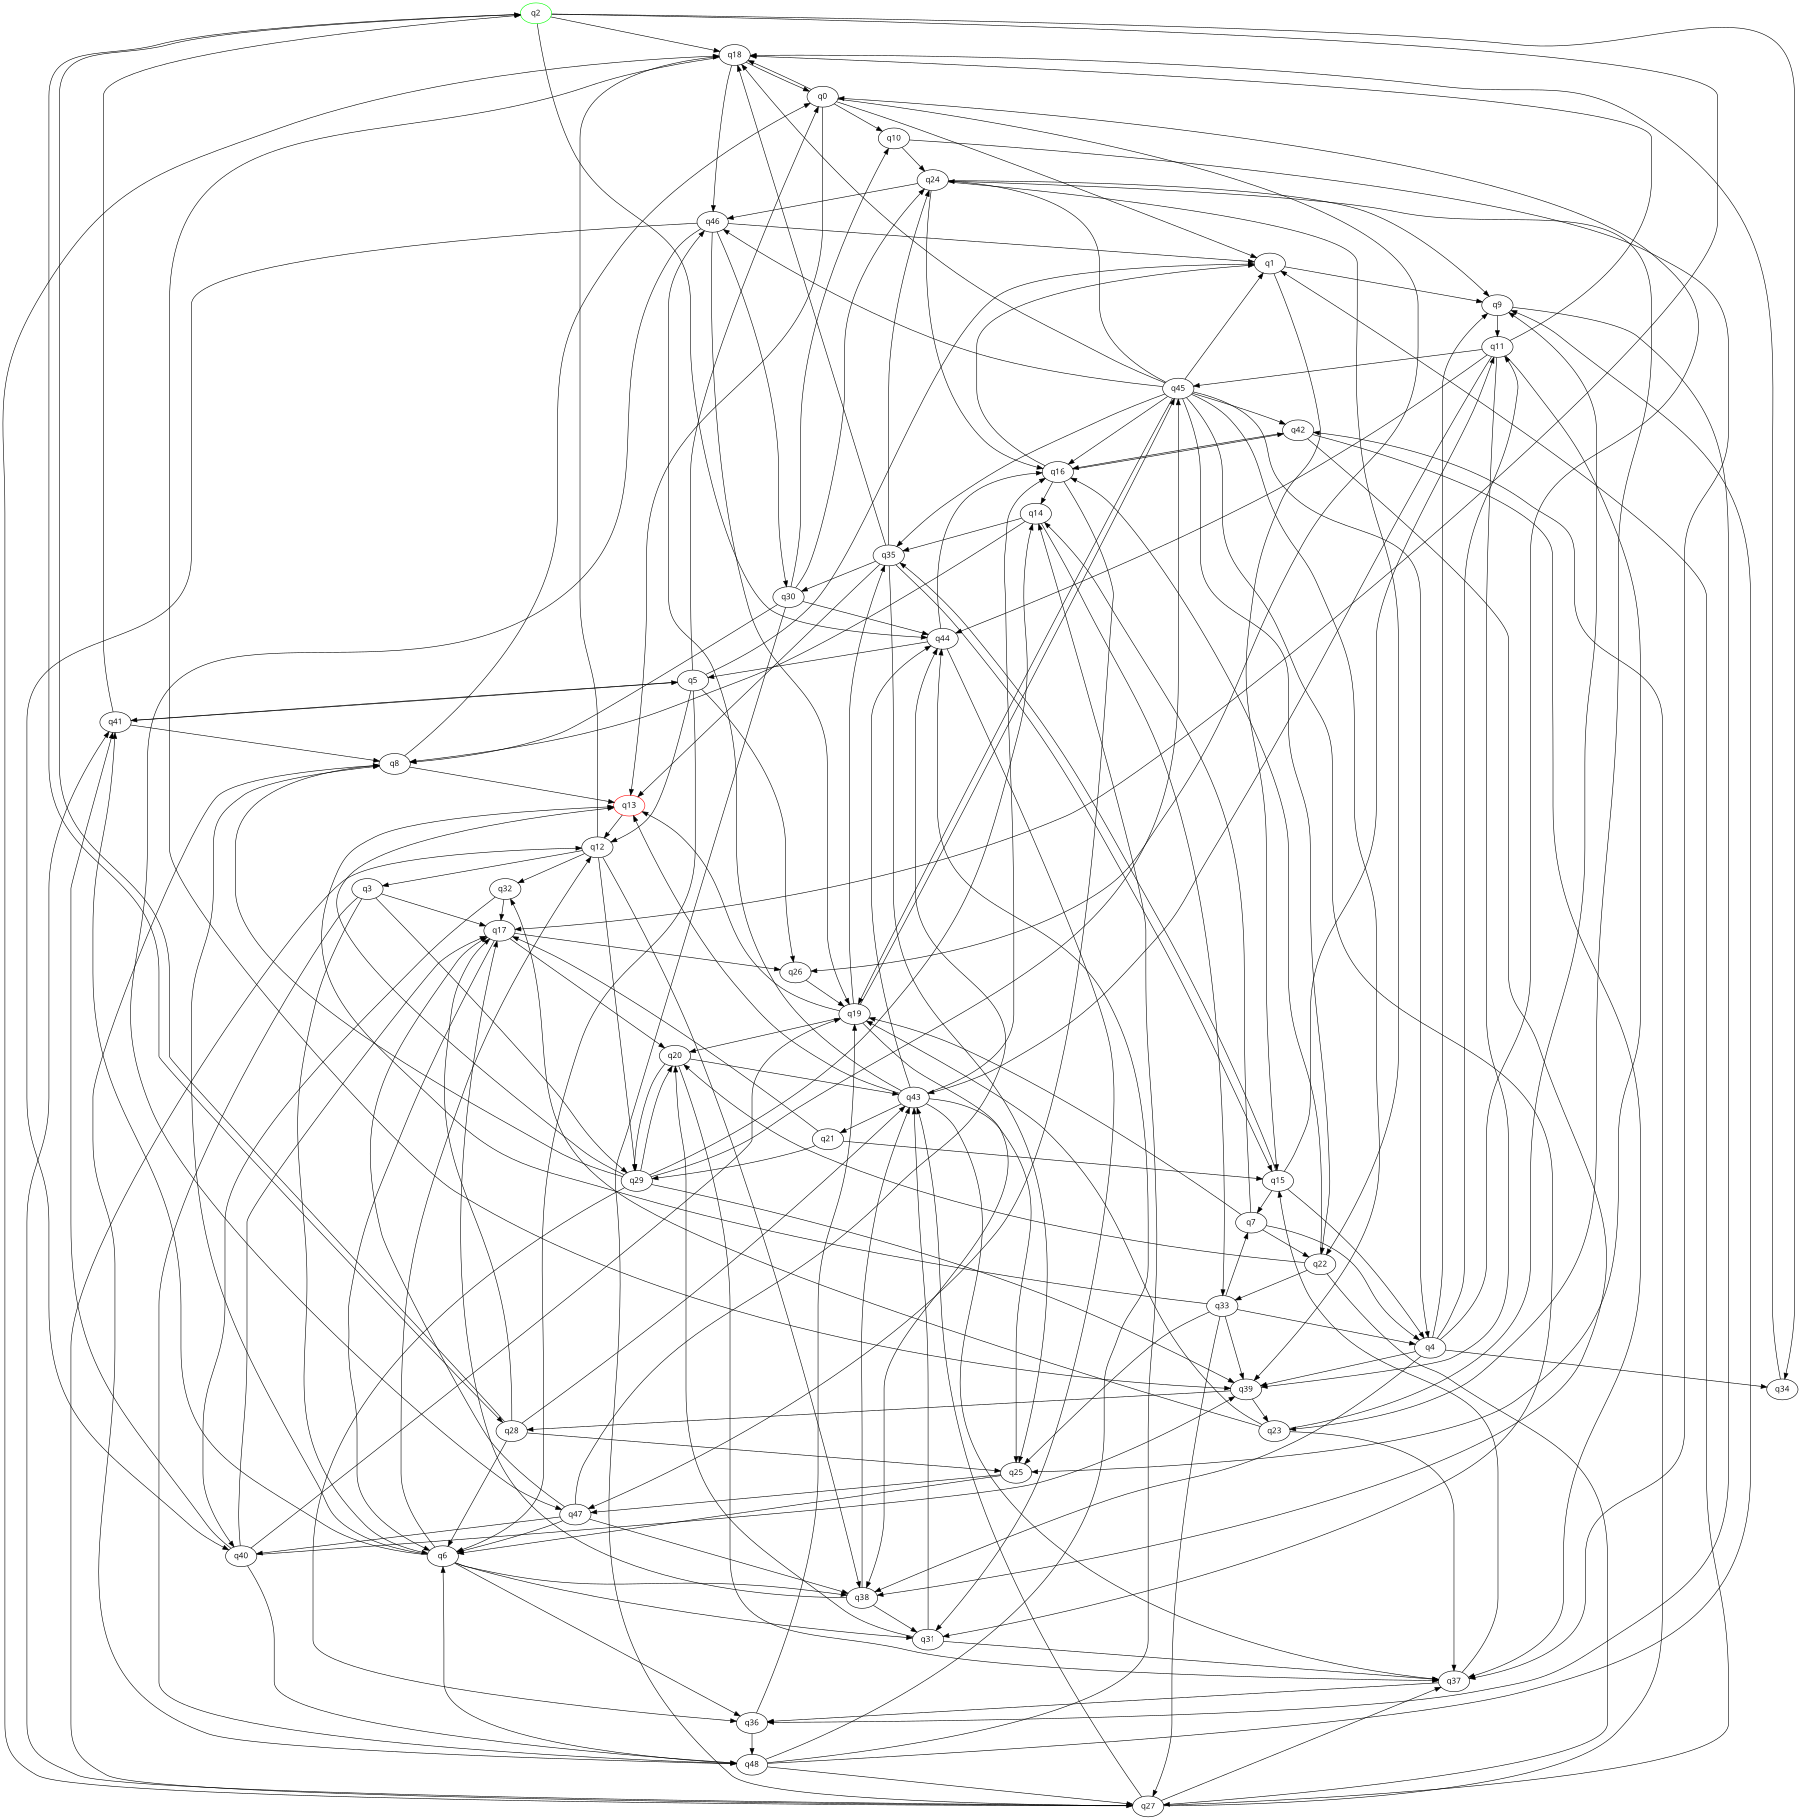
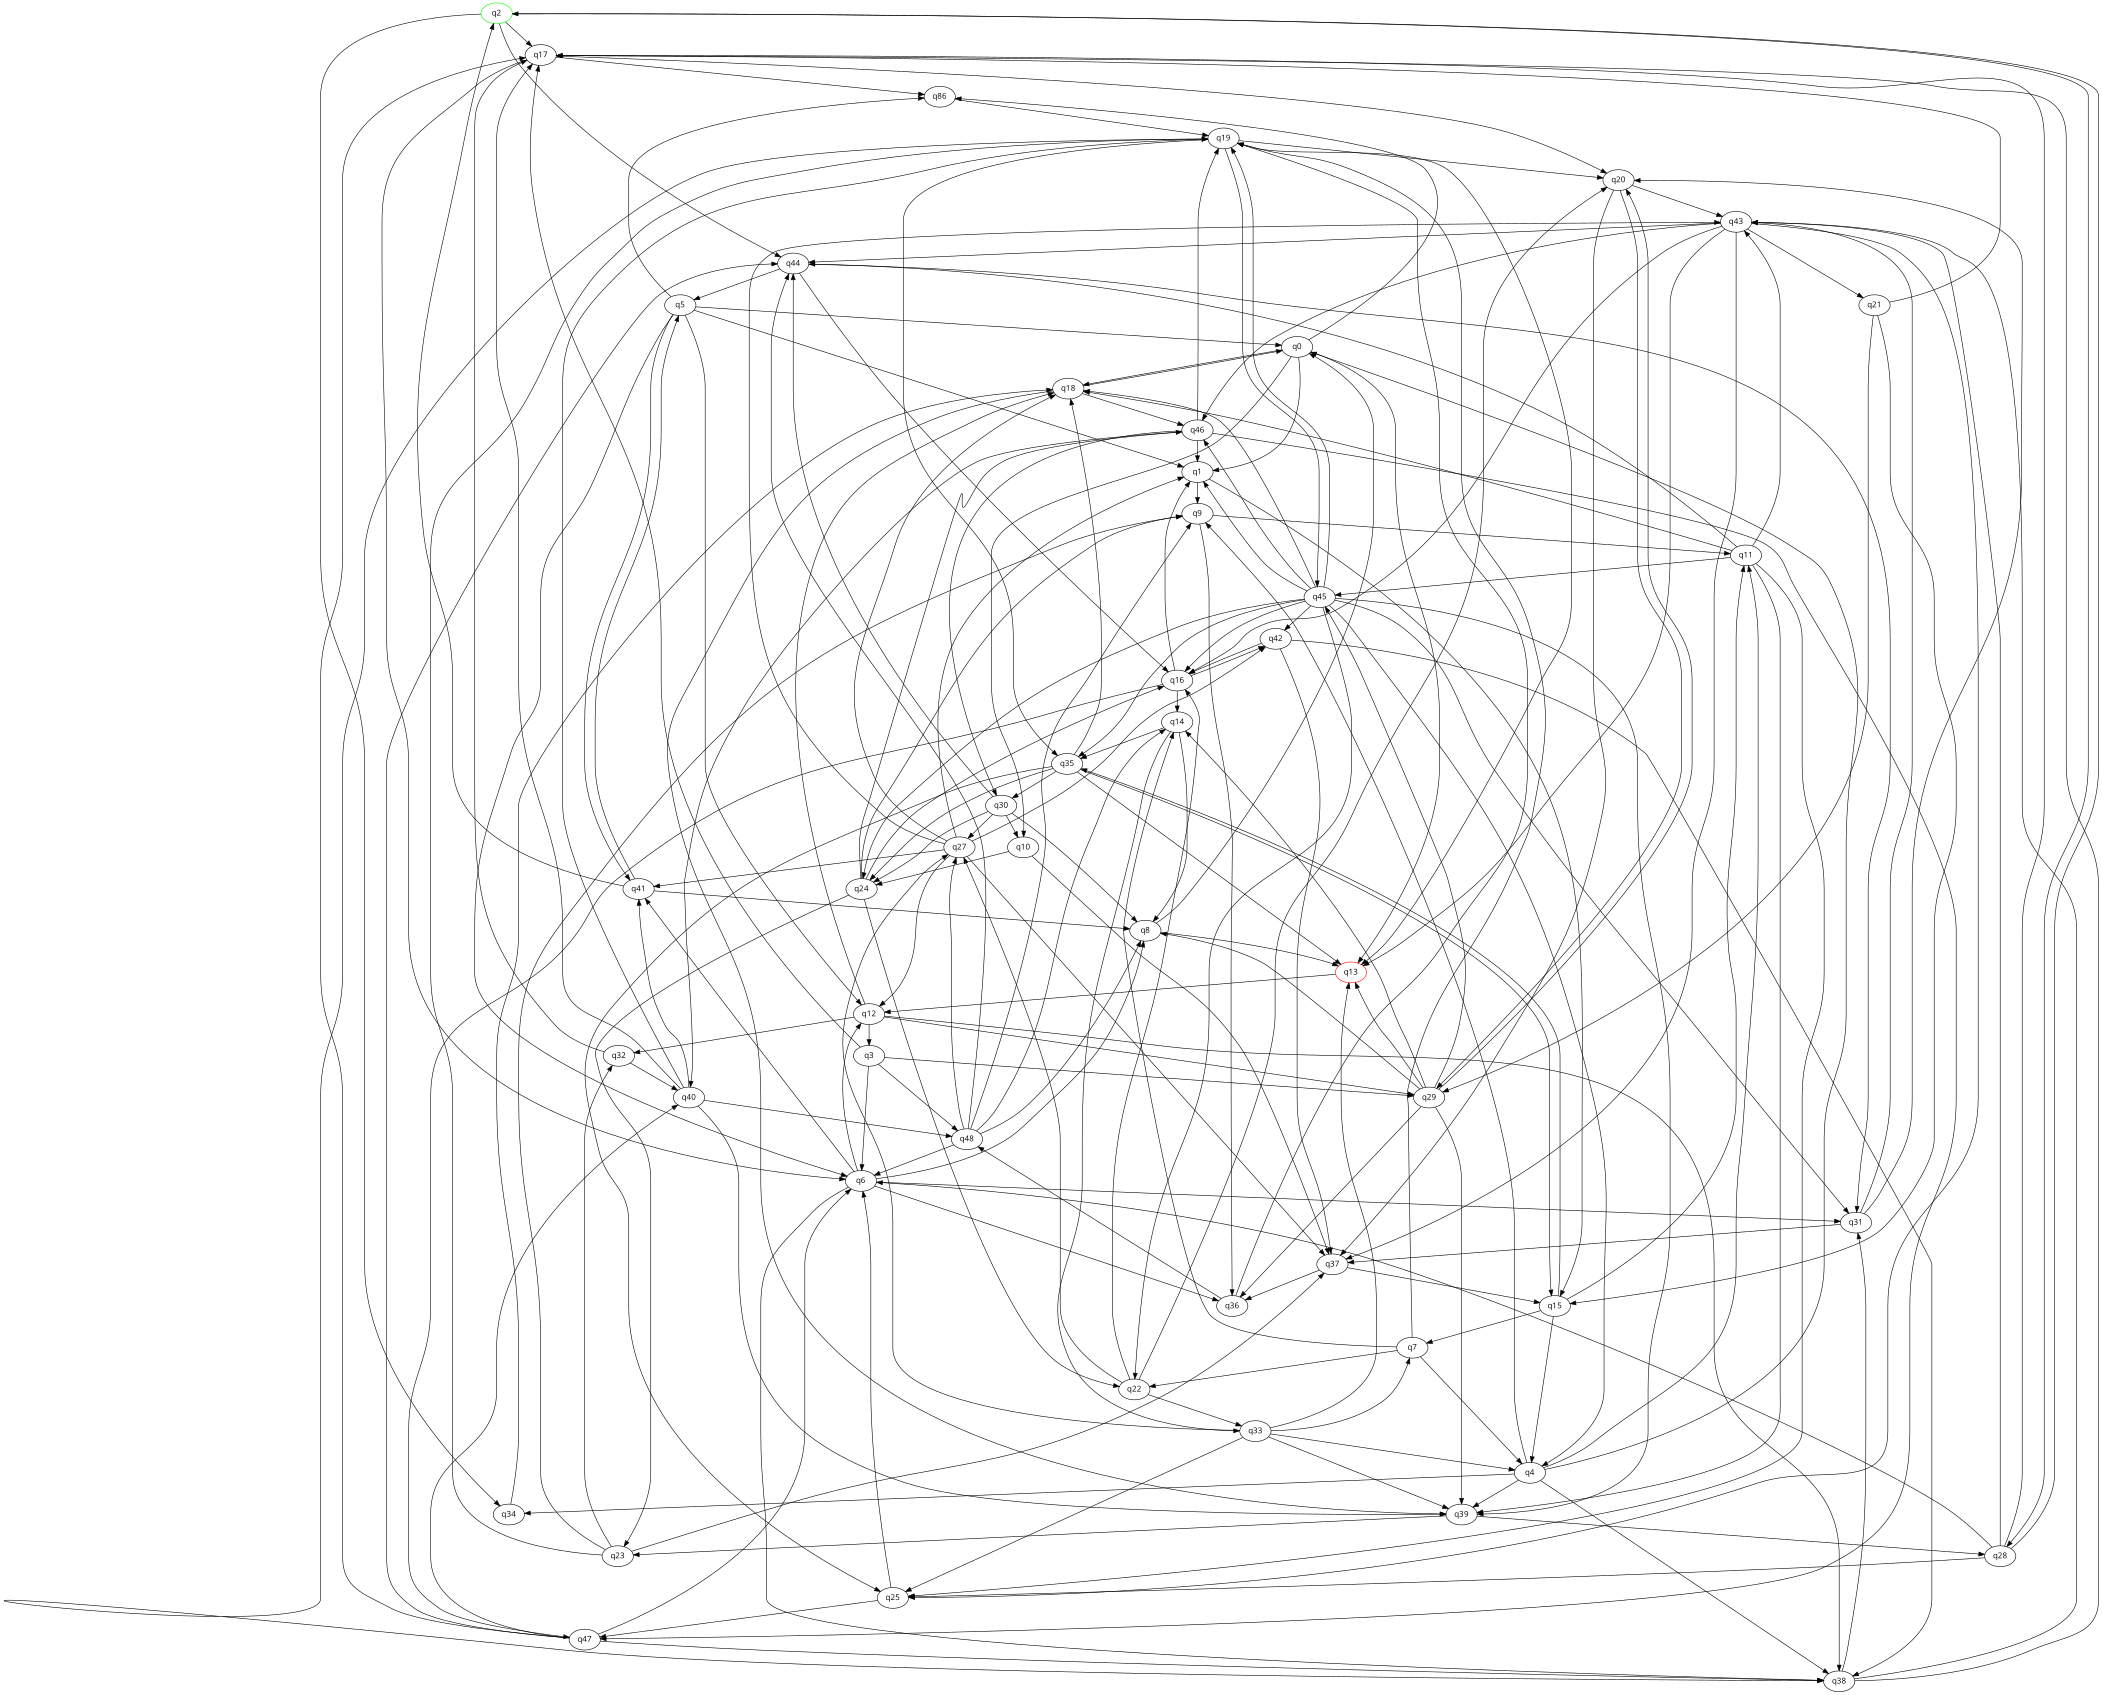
edge "q2" -> "q18": removed
node "q26": label "q26" -> "q86"
